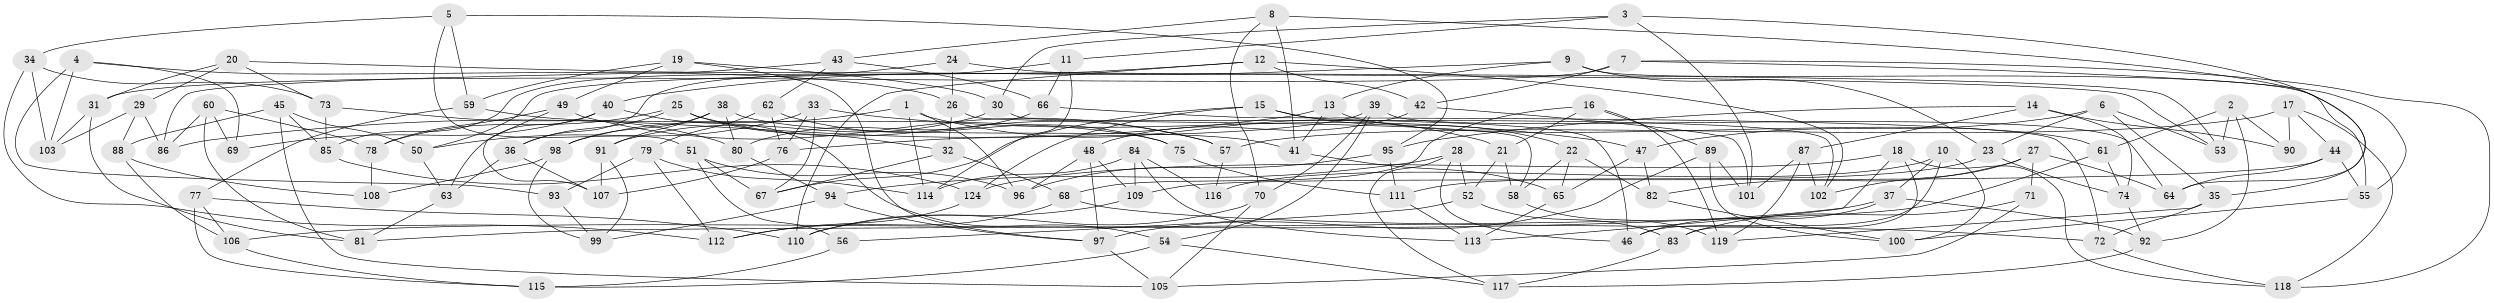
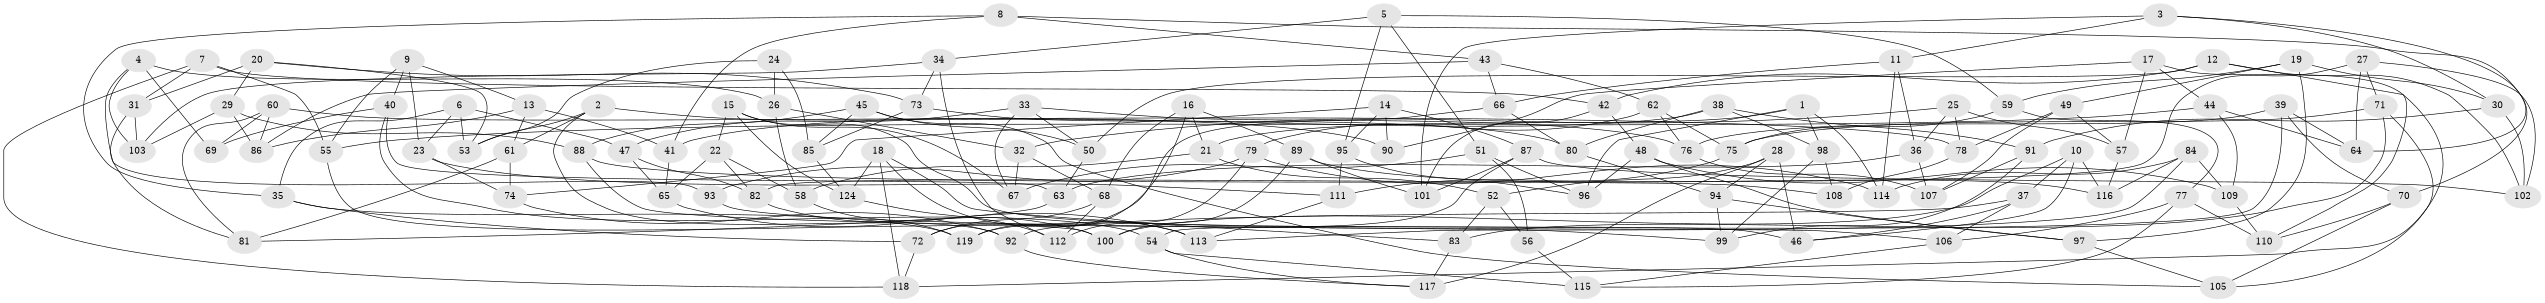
edge "71" -- "75": added
edge "89" -- "97": now "89" -- "116"
